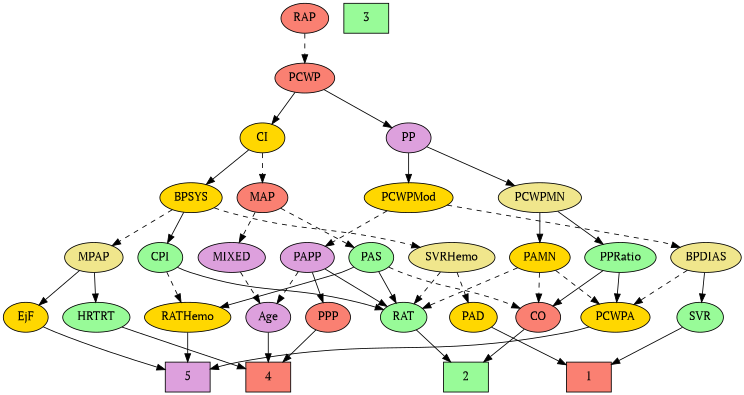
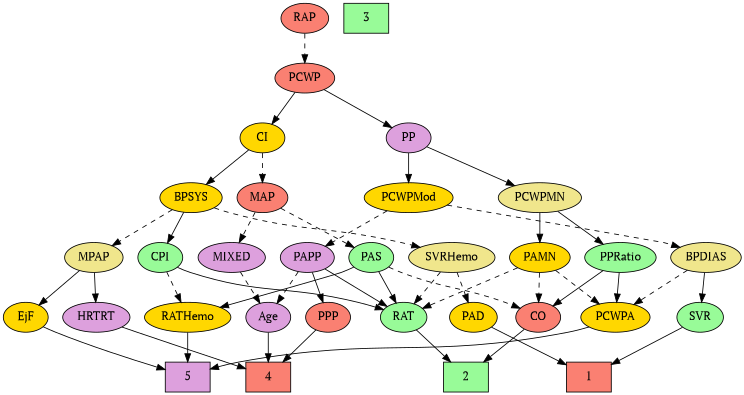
node "HRTRT": fillcolor palegreen -> plum
